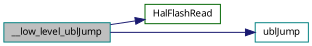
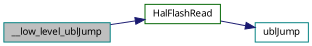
edge "__low_level_ublJump" -> "ublJump": now "HalFlashRead" -> "ublJump"
